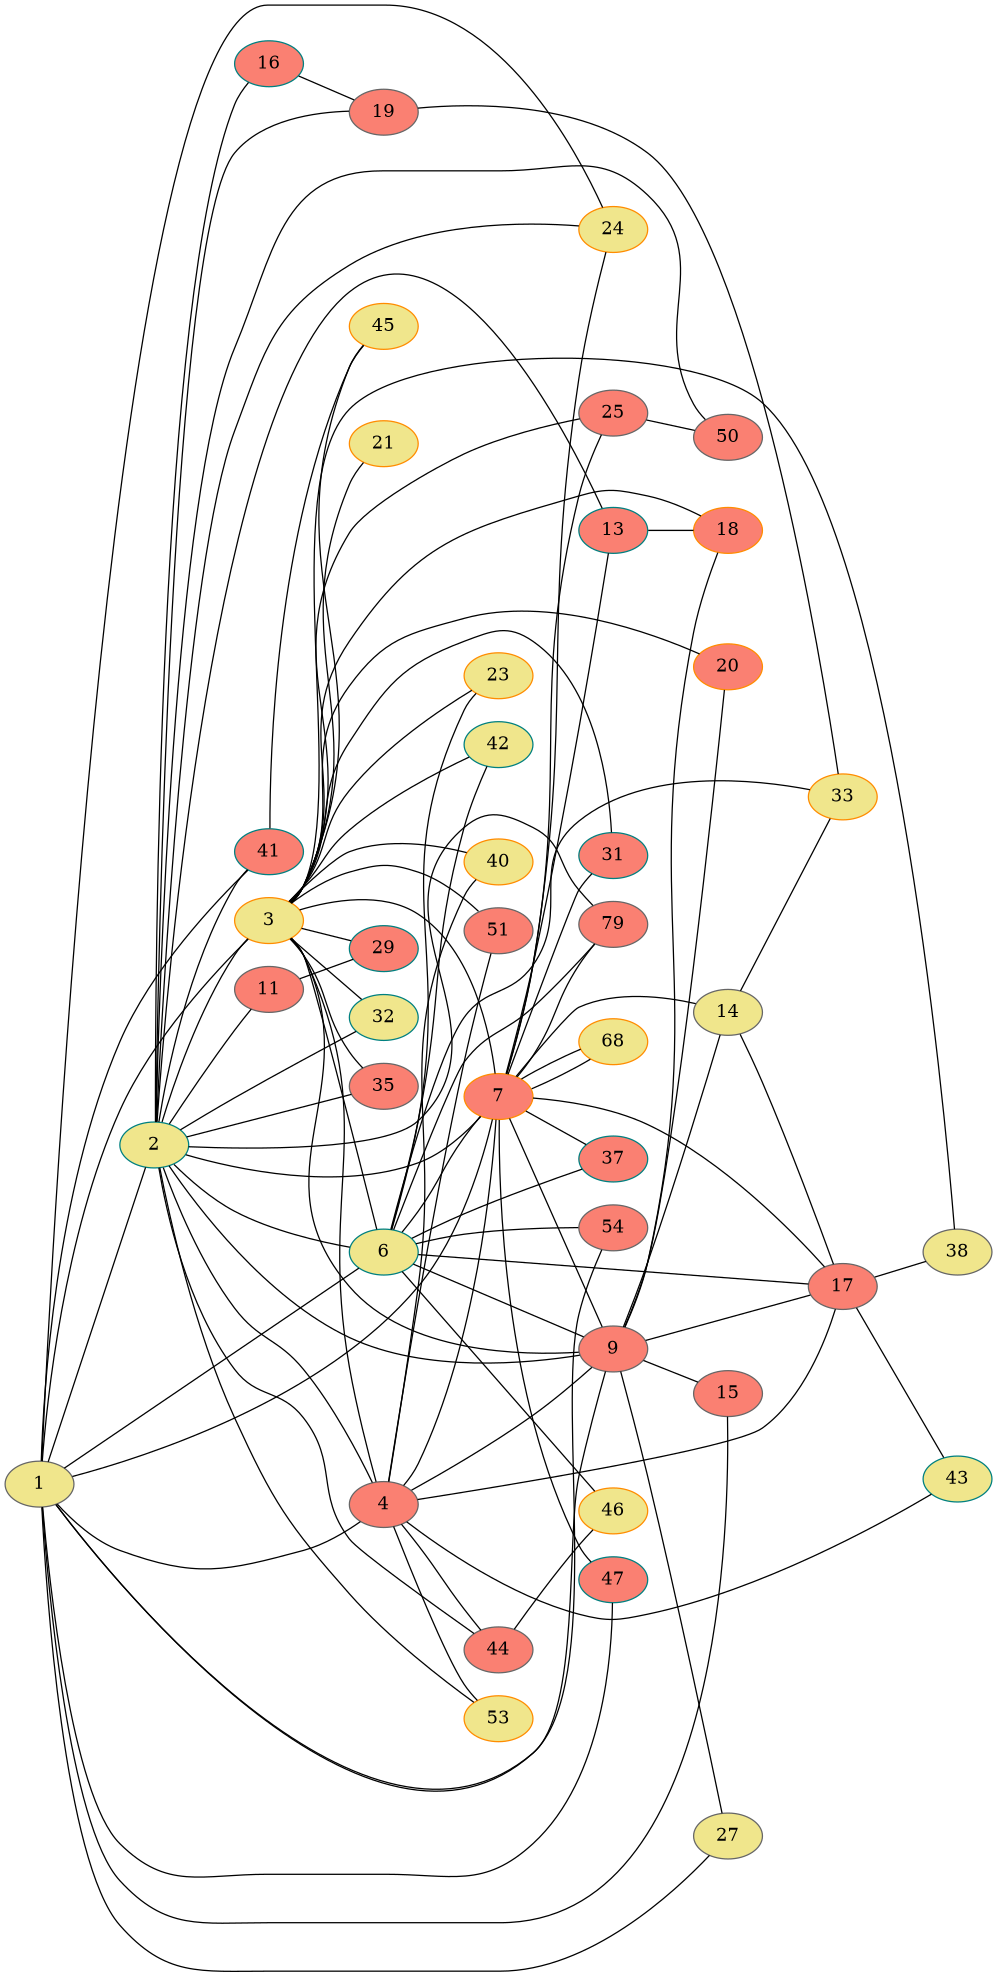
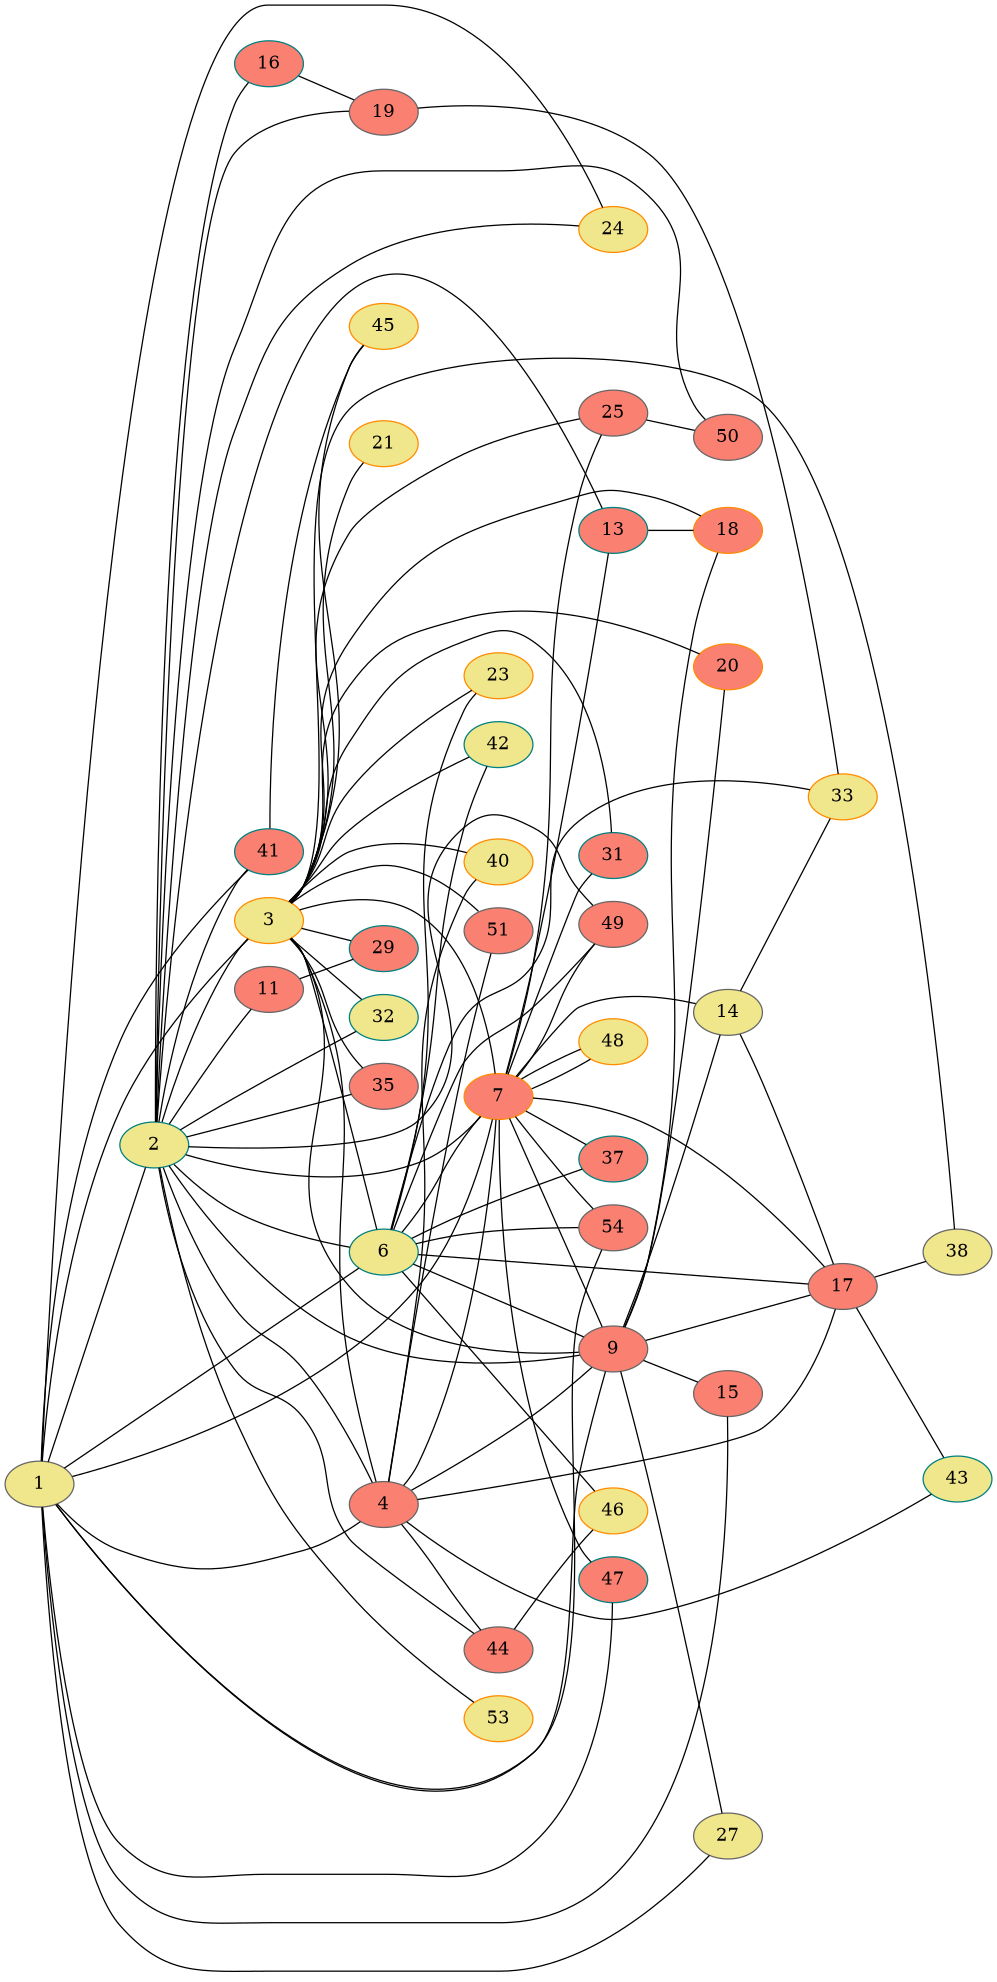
edge "24" -- "7": now "54" -- "7"
node "79": label "79" -> "49"
node "68": label "68" -> "48"
edge "4" -- "53": removed
